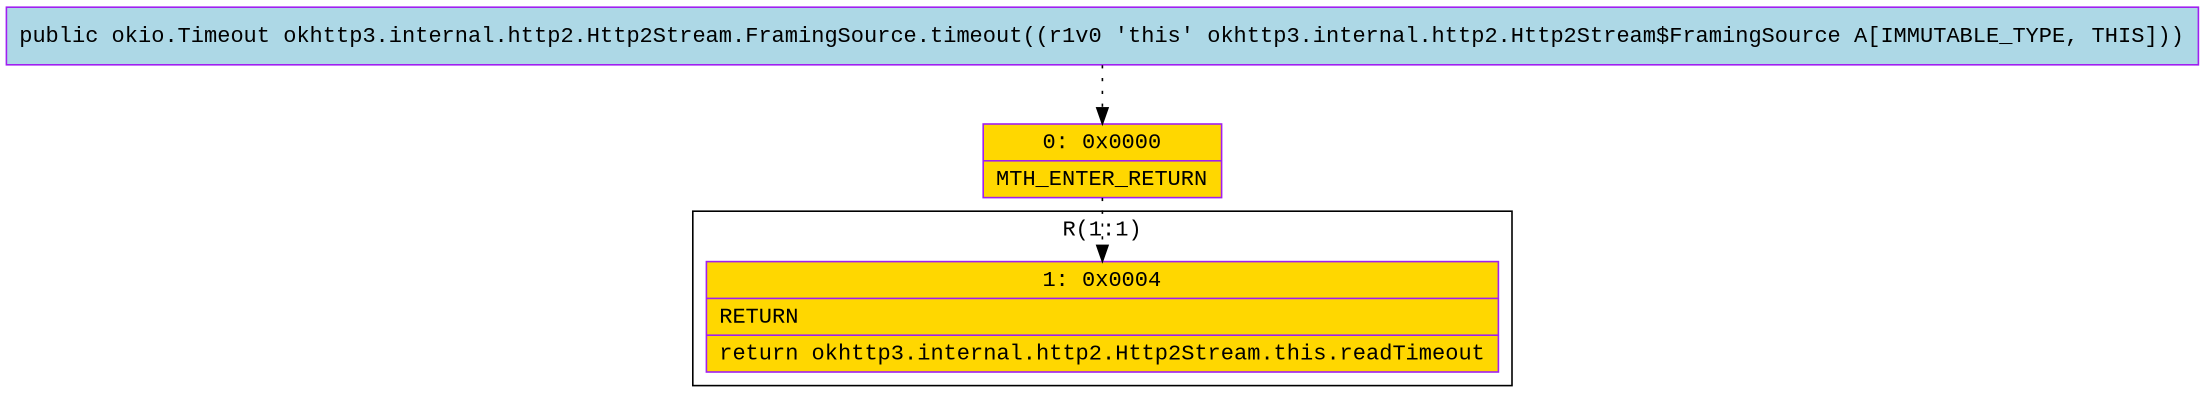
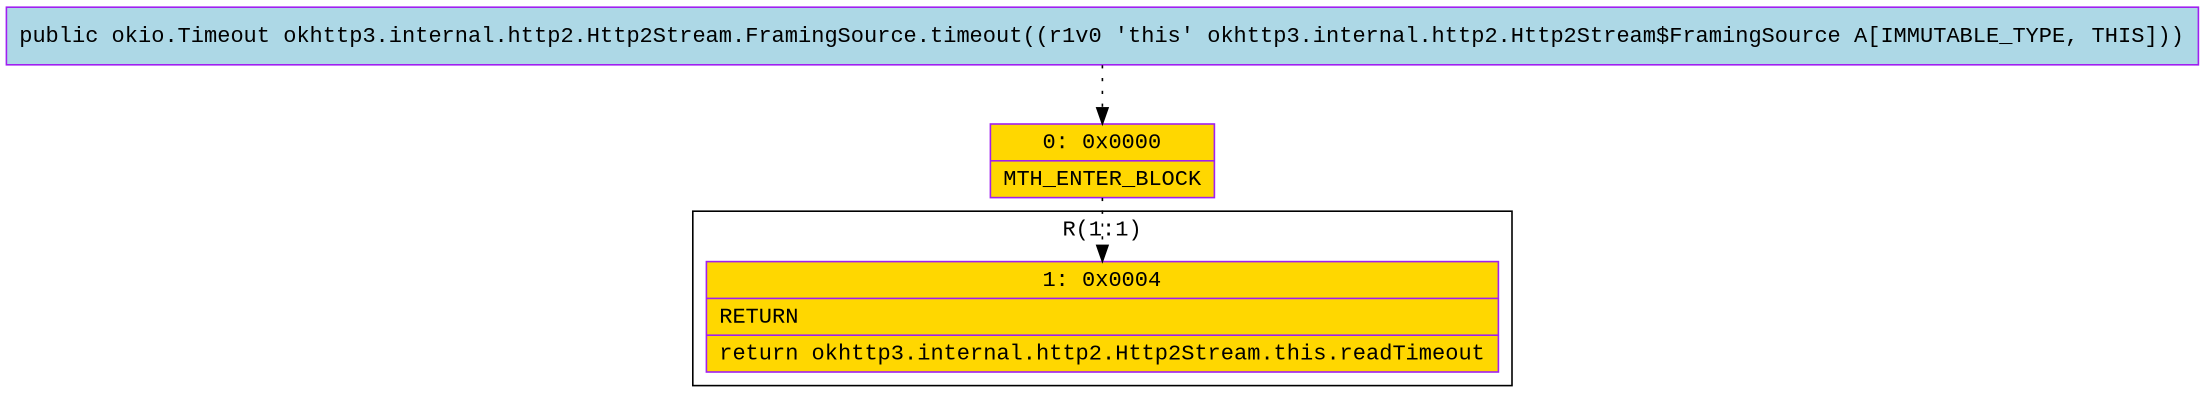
node "0: 0x0000": text "MTH_ENTER_RETURN" -> "MTH_ENTER_BLOCK"
